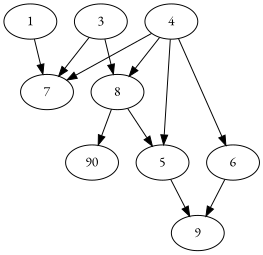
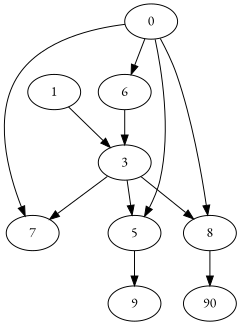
node "4": label "4" -> "0"
edge "1" -> "7": now "1" -> "3"
edge "8" -> "5": now "3" -> "5"
edge "6" -> "9": now "6" -> "3"
